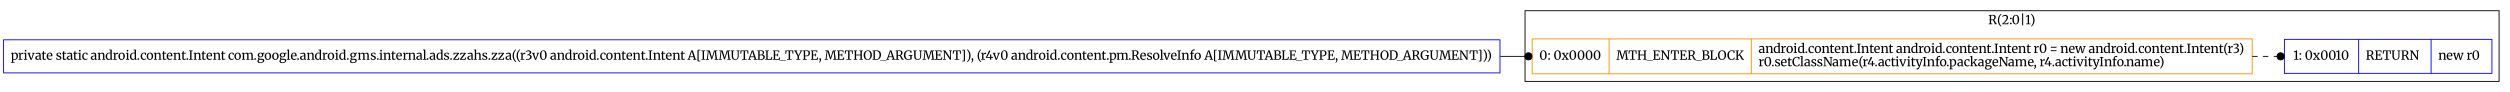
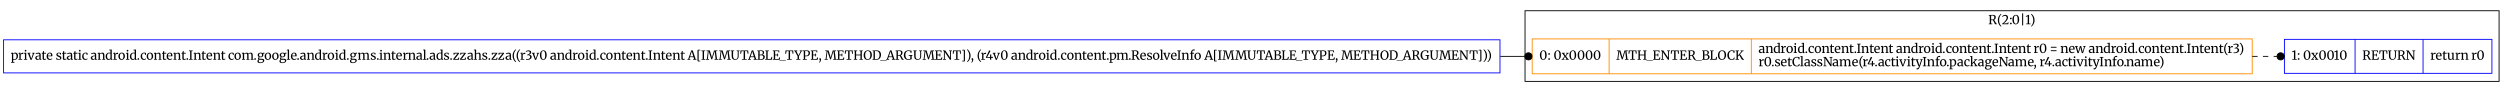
node "1: 0x0010": text "new r0" -> "return r0"
